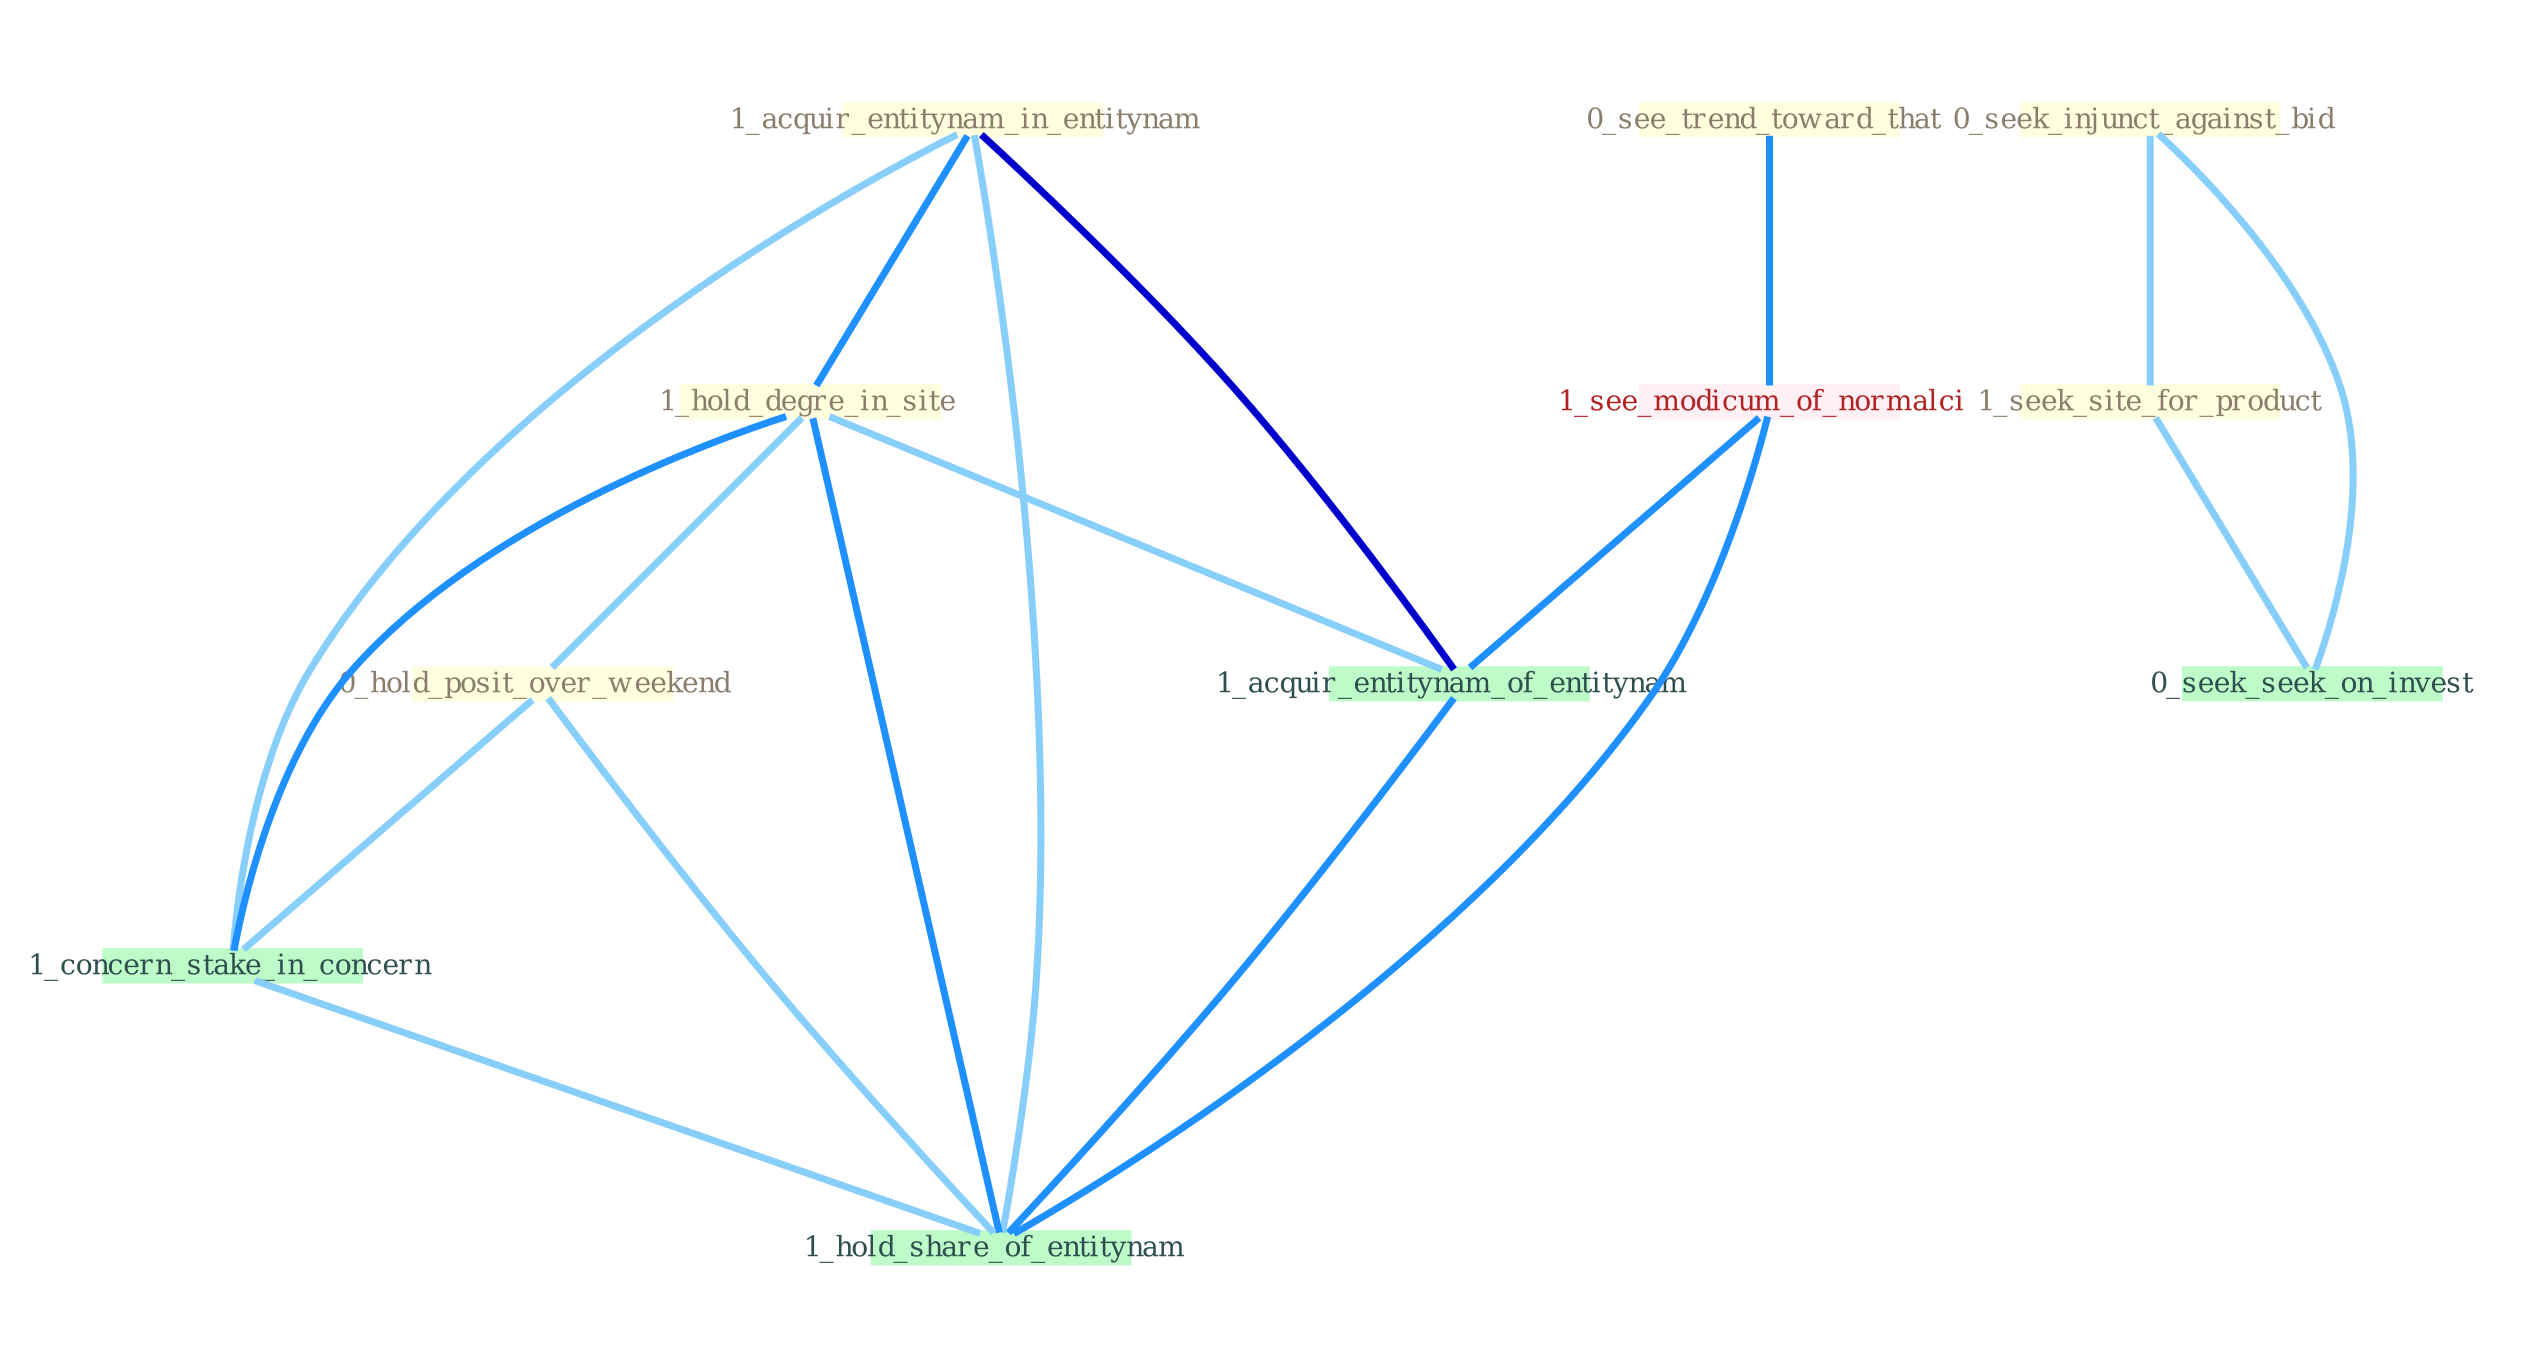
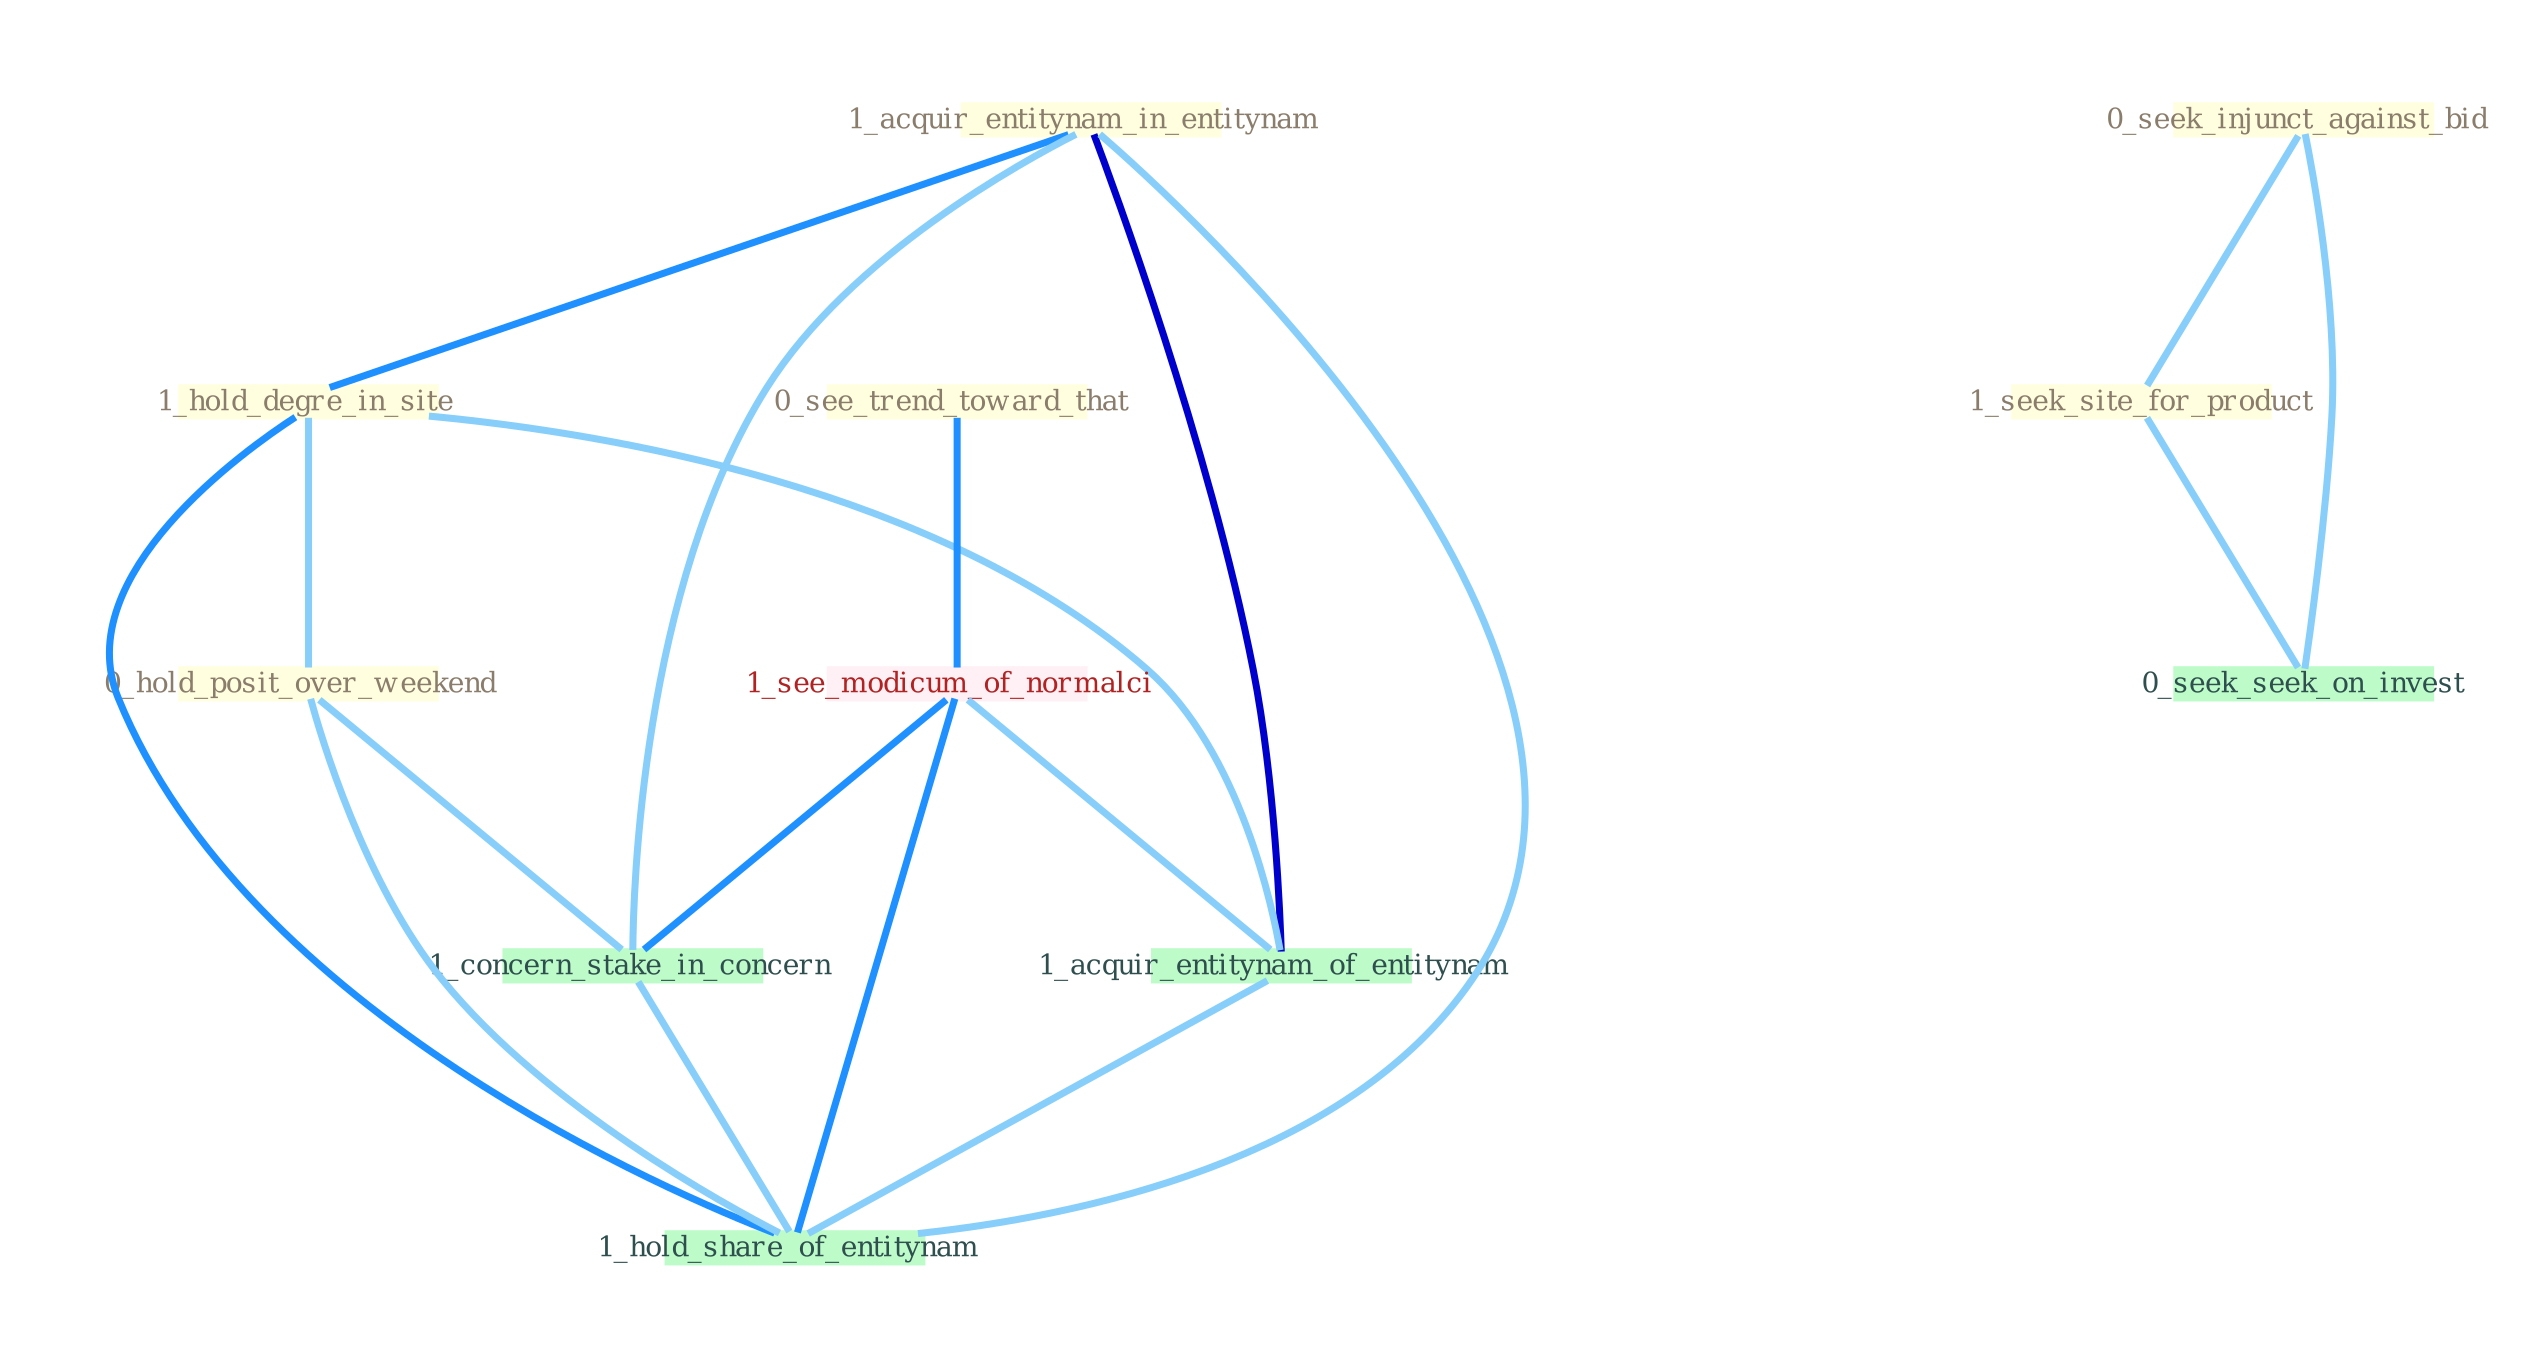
edge "1_see_modicum_of_normalci" -- "1_acquir_entitynam_of_entitynam": color #1e90ff -> #87cefa
edge "1_hold_degre_in_site" -- "1_concern_stake_in_concern": now "1_see_modicum_of_normalci" -- "1_concern_stake_in_concern"
edge "1_acquir_entitynam_of_entitynam" -- "1_hold_share_of_entitynam": color #1e90ff -> #87cefa
